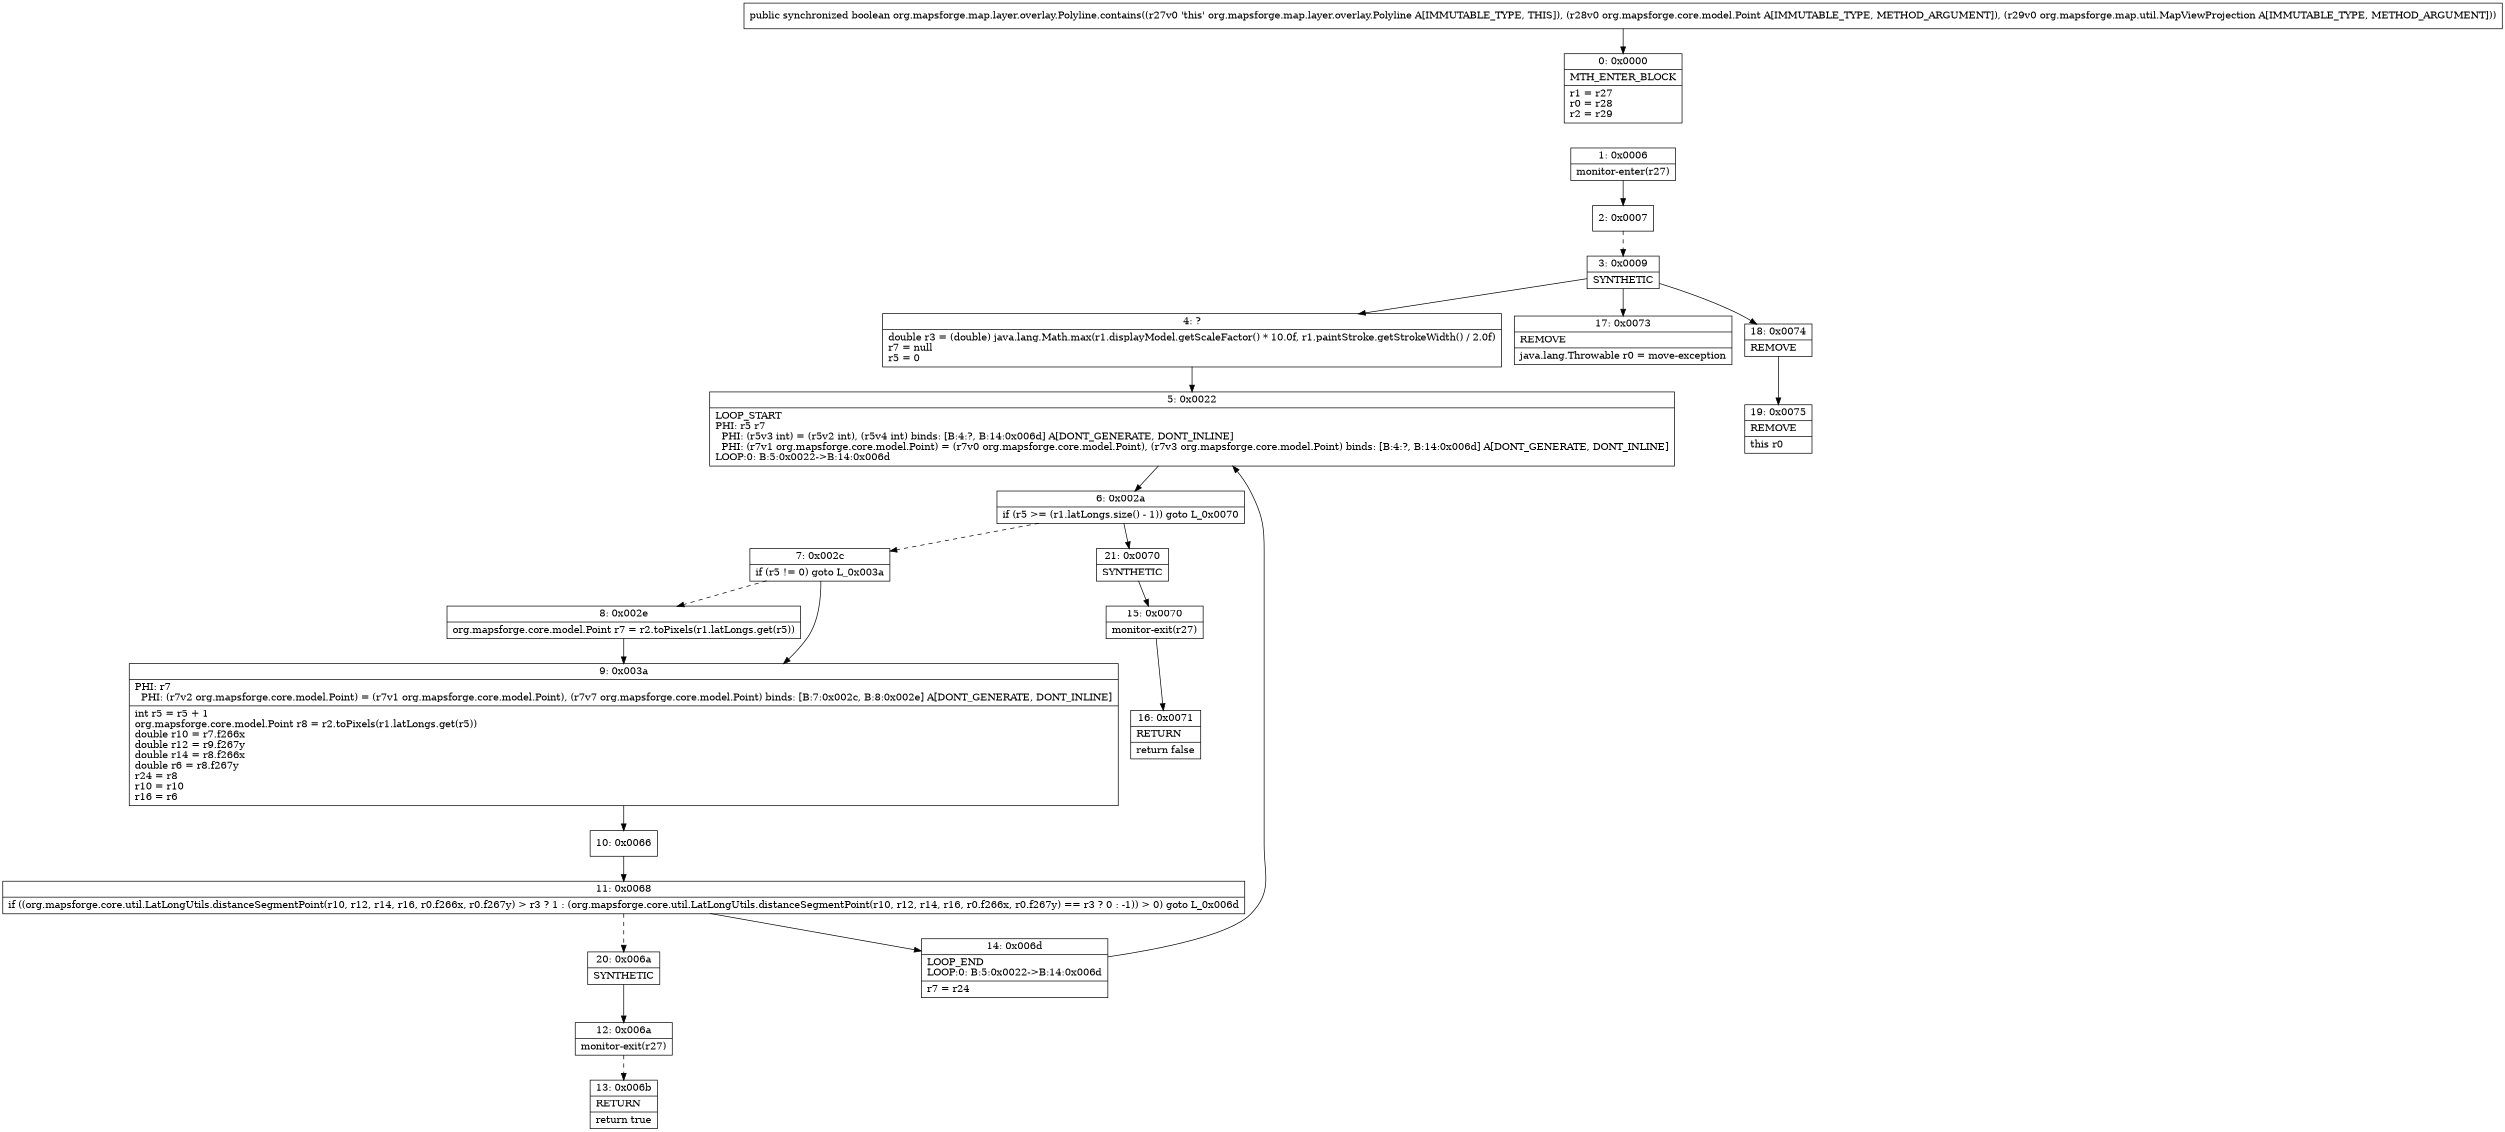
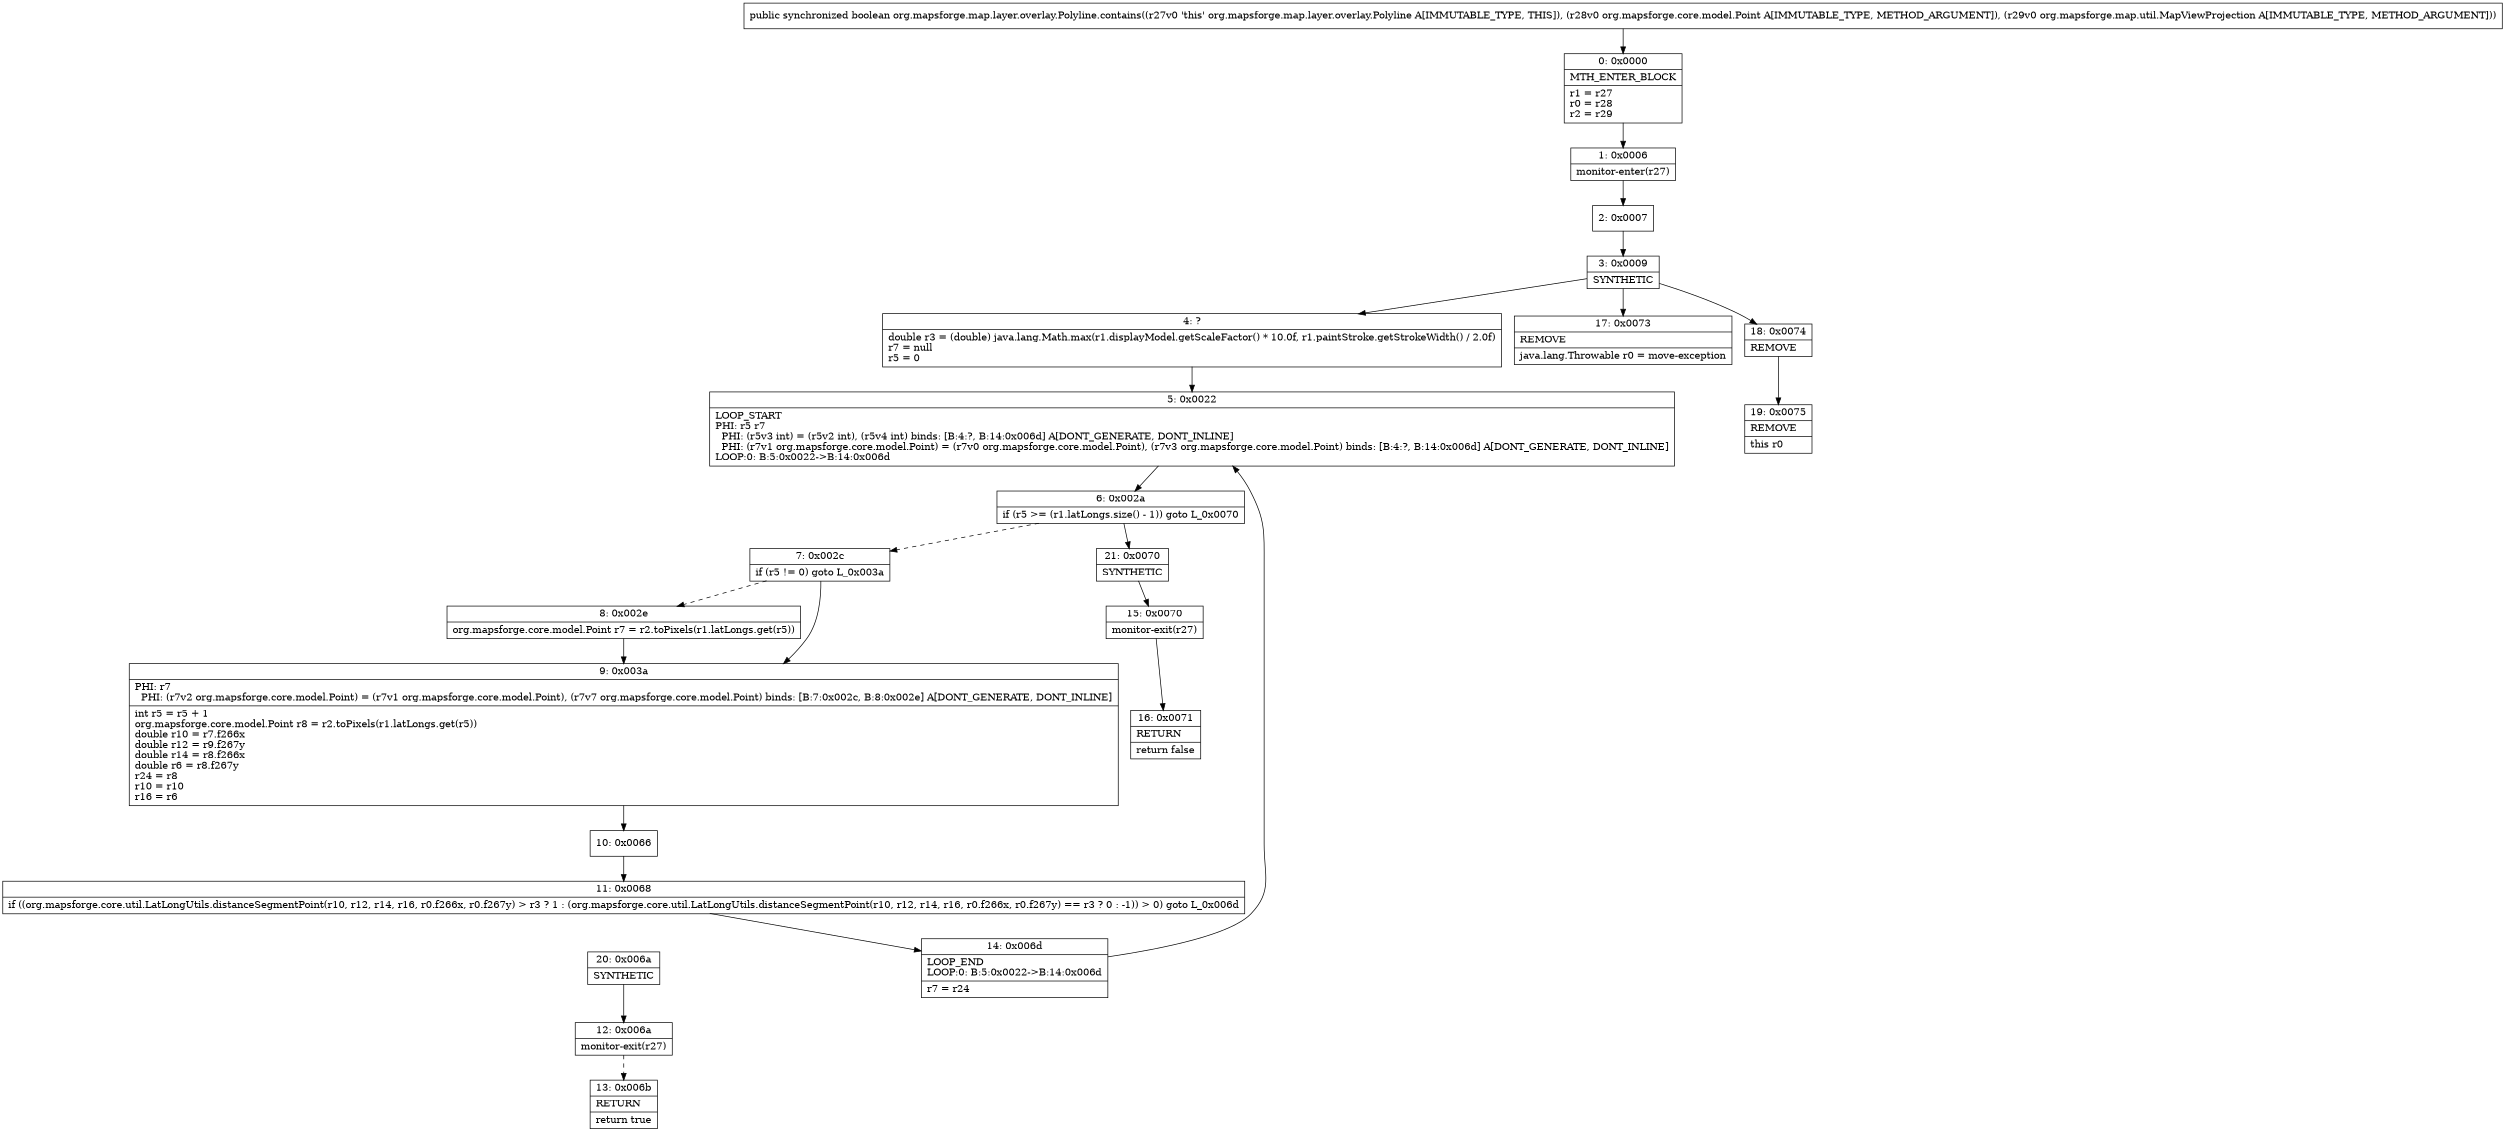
edge "0: 0x0000" -> "1: 0x0006": added
edge "2: 0x0007" -> "3: 0x0009": style dashed -> solid
edge "11: 0x0068" -> "20: 0x006a": removed
